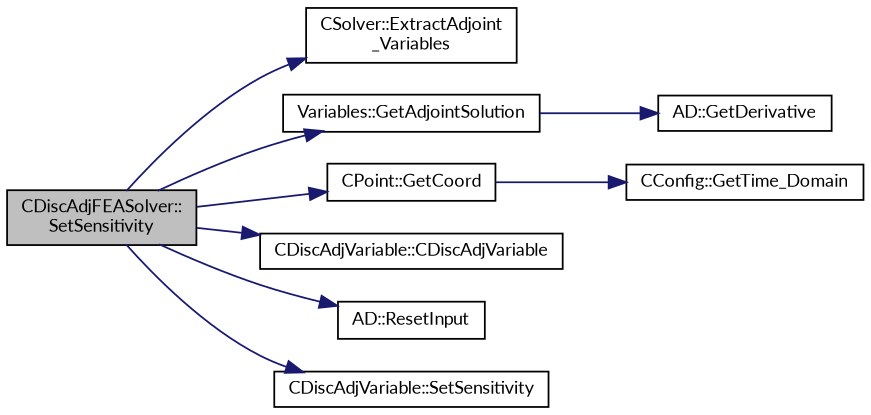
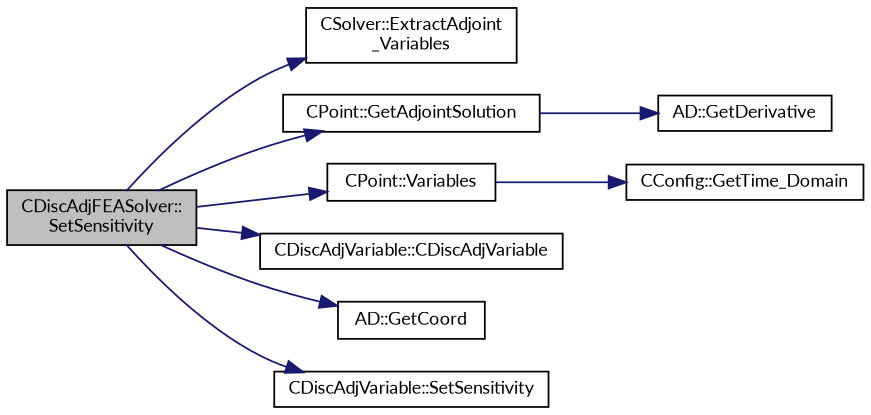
node "Variables::GetAdjointSolution": label "Variables::GetAdjointSolution" -> "CPoint::GetAdjointSolution"
node "CPoint::GetCoord": label "CPoint::GetCoord" -> "CPoint::Variables"
node "AD::ResetInput": label "AD::ResetInput" -> "AD::GetCoord"
